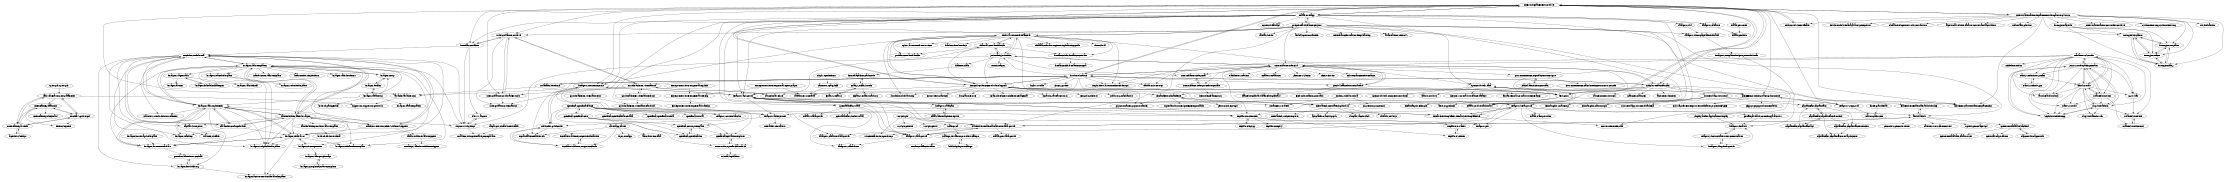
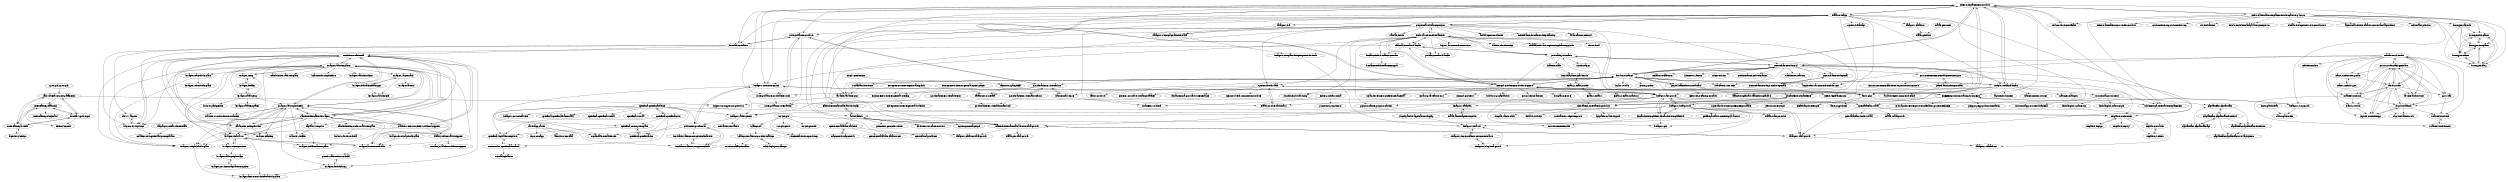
edge "lewagon/fullstack-challenges" -> "lewagon/rails-kickoff": added
node "arnaudriegert/comprendre-apb": added
node "lewagon/google-maps-autocomplete": label "lewagon/google-maps-autocomplete" -> "lewagon/services-maps-autocomplete"
